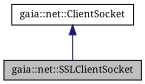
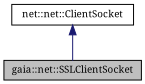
node "gaia::net::ClientSocket": label "gaia::net::ClientSocket" -> "net::net::ClientSocket"
